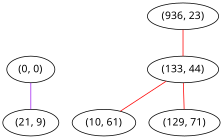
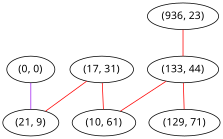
node "(17, 31)": added
